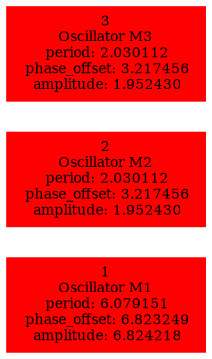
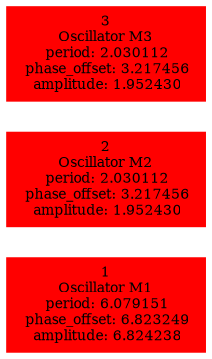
node "1": text "amplitude: 6.824218" -> "amplitude: 6.824238"
